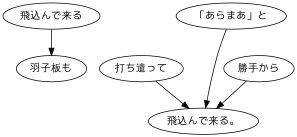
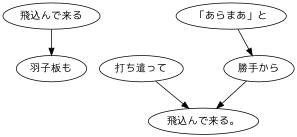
edge "「あらまあ」と" -> "飛込んで来る。": now "「あらまあ」と" -> "勝手から"
